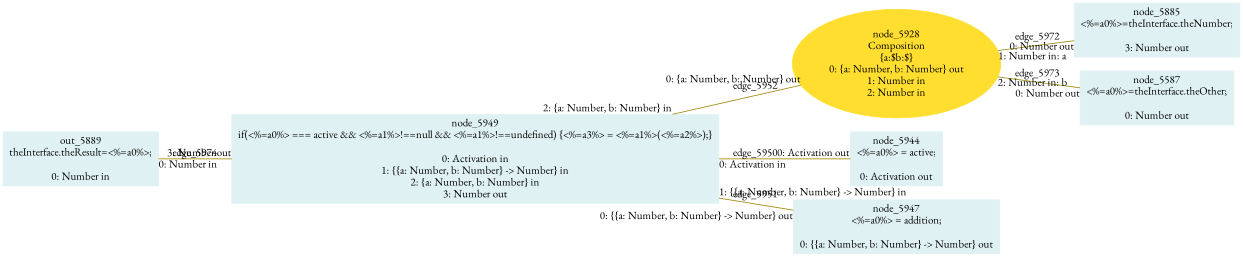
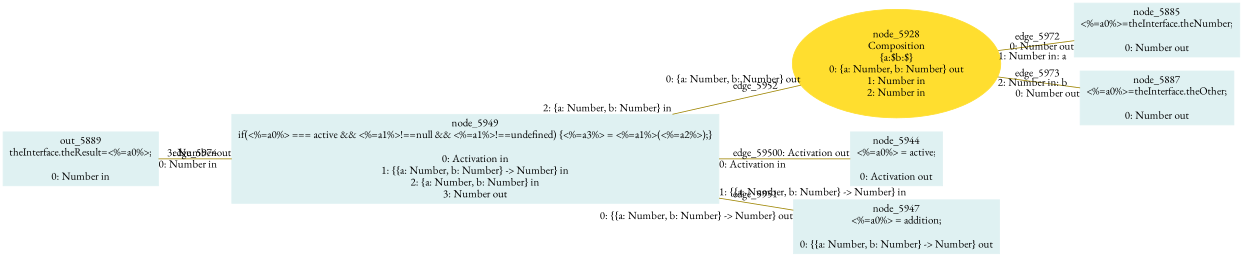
node "node_5885 <%=a0%>=theInterface.theNumber; 3: Number out": label "node_5885 <%=a0%>=theInterface.theNumber; 3: Number out" -> "node_5885 <%=a0%>=theInterface.theNumber; 0: Number out"
node "node_5587 <%=a0%>=theInterface.theOther; 0: Number out": label "node_5587 <%=a0%>=theInterface.theOther; 0: Number out" -> "node_5887 <%=a0%>=theInterface.theOther; 0: Number out"
